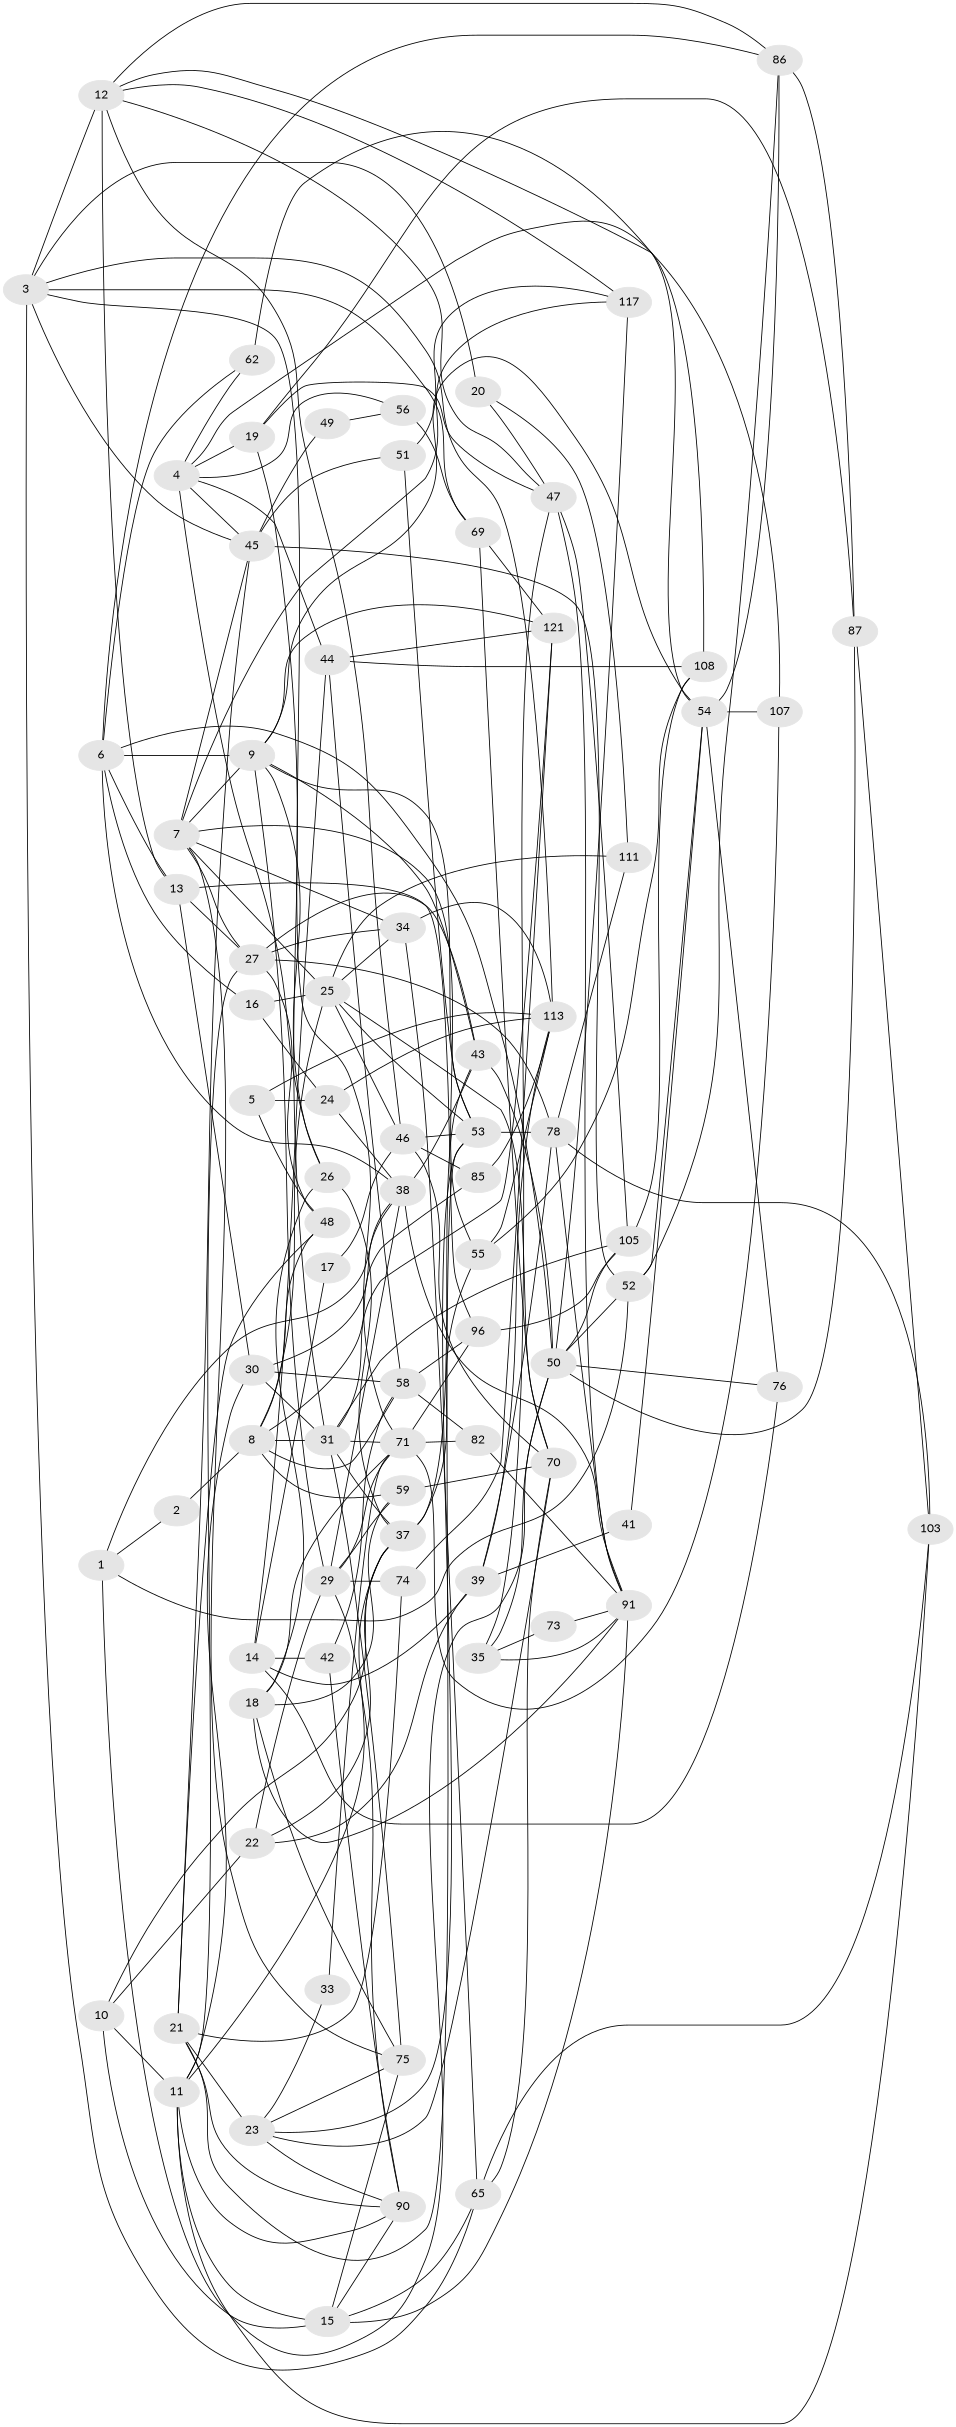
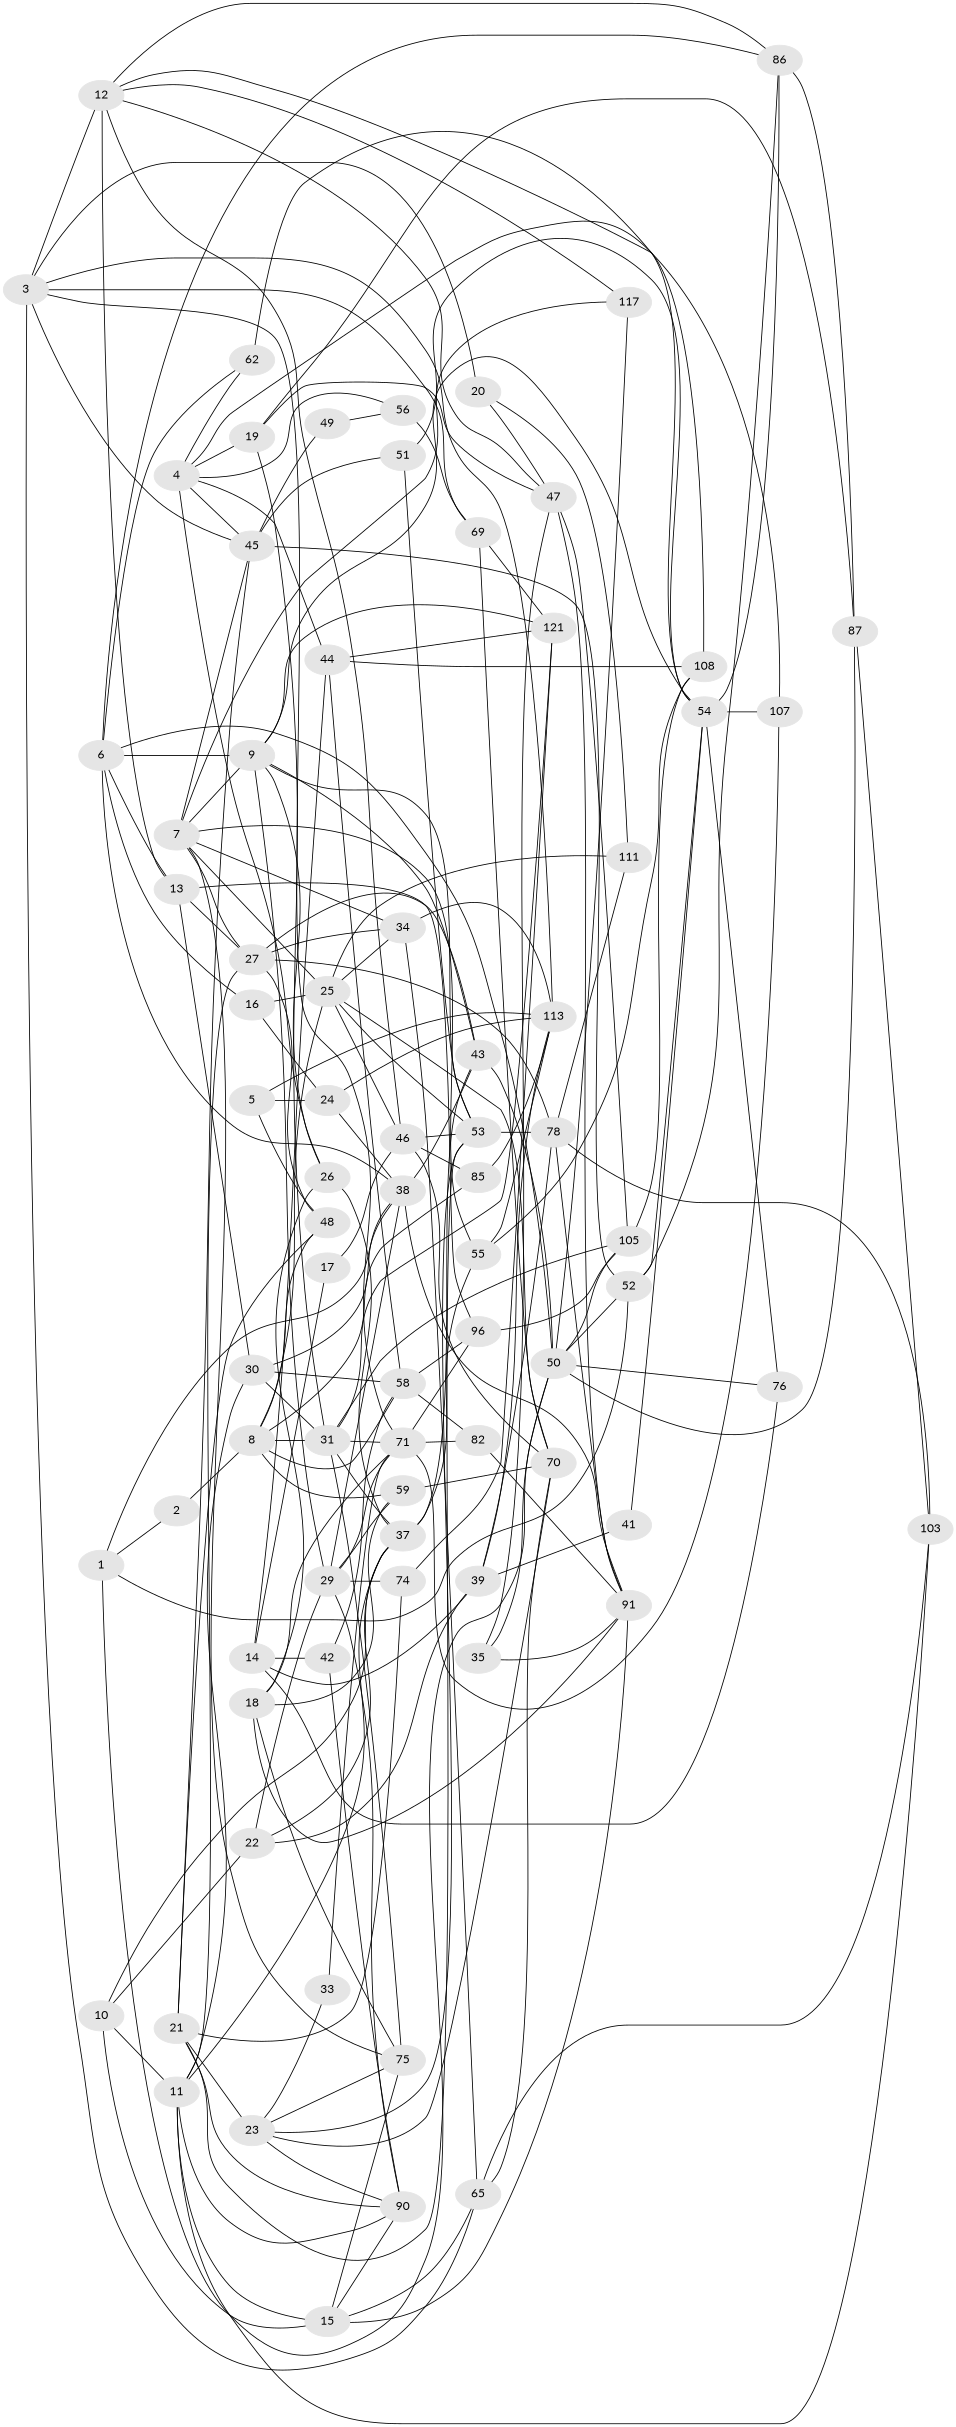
edge "117" -- "51": now "54" -- "51"
node "73": removed
